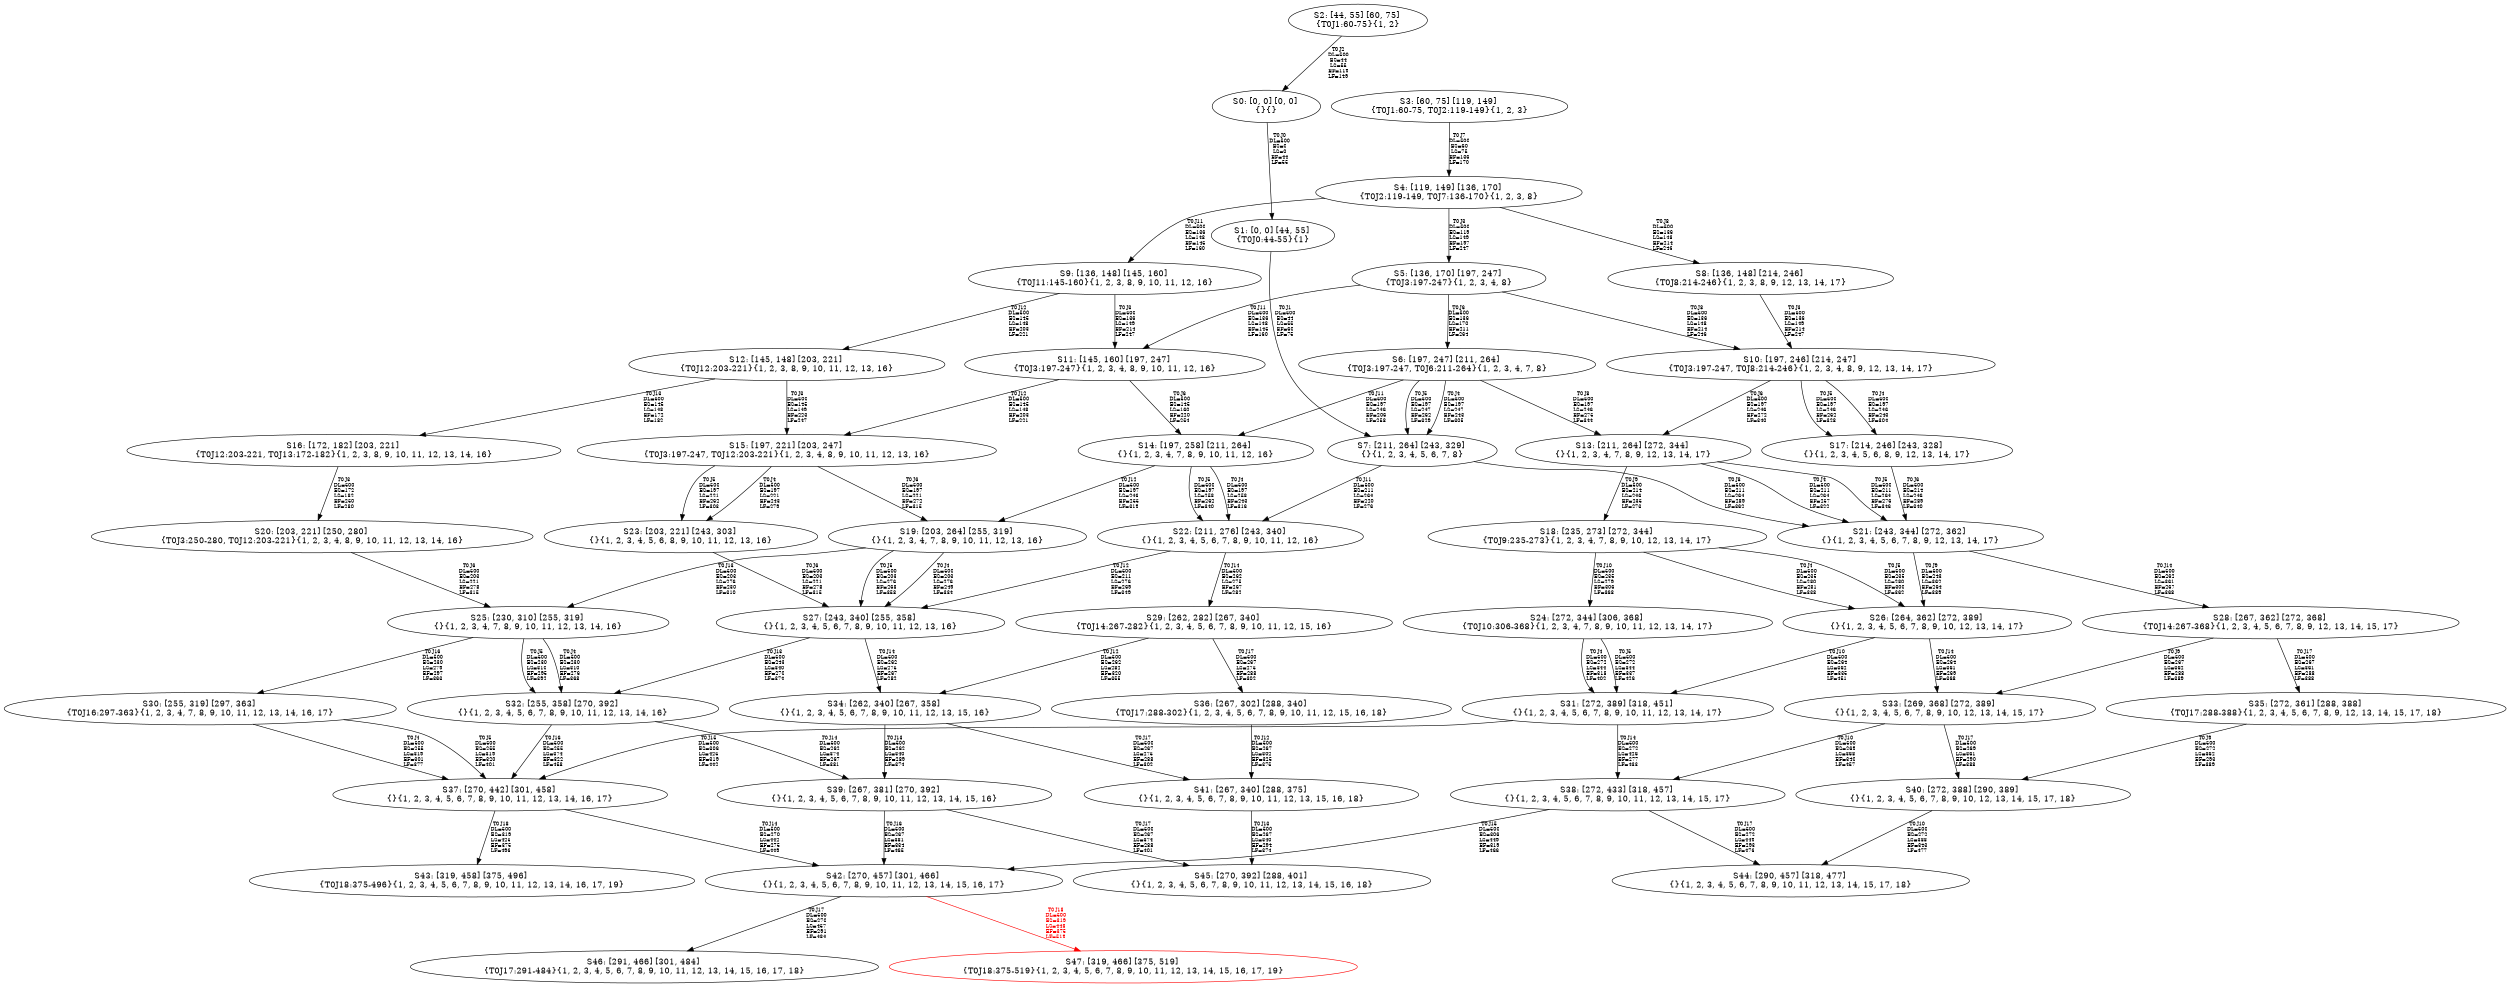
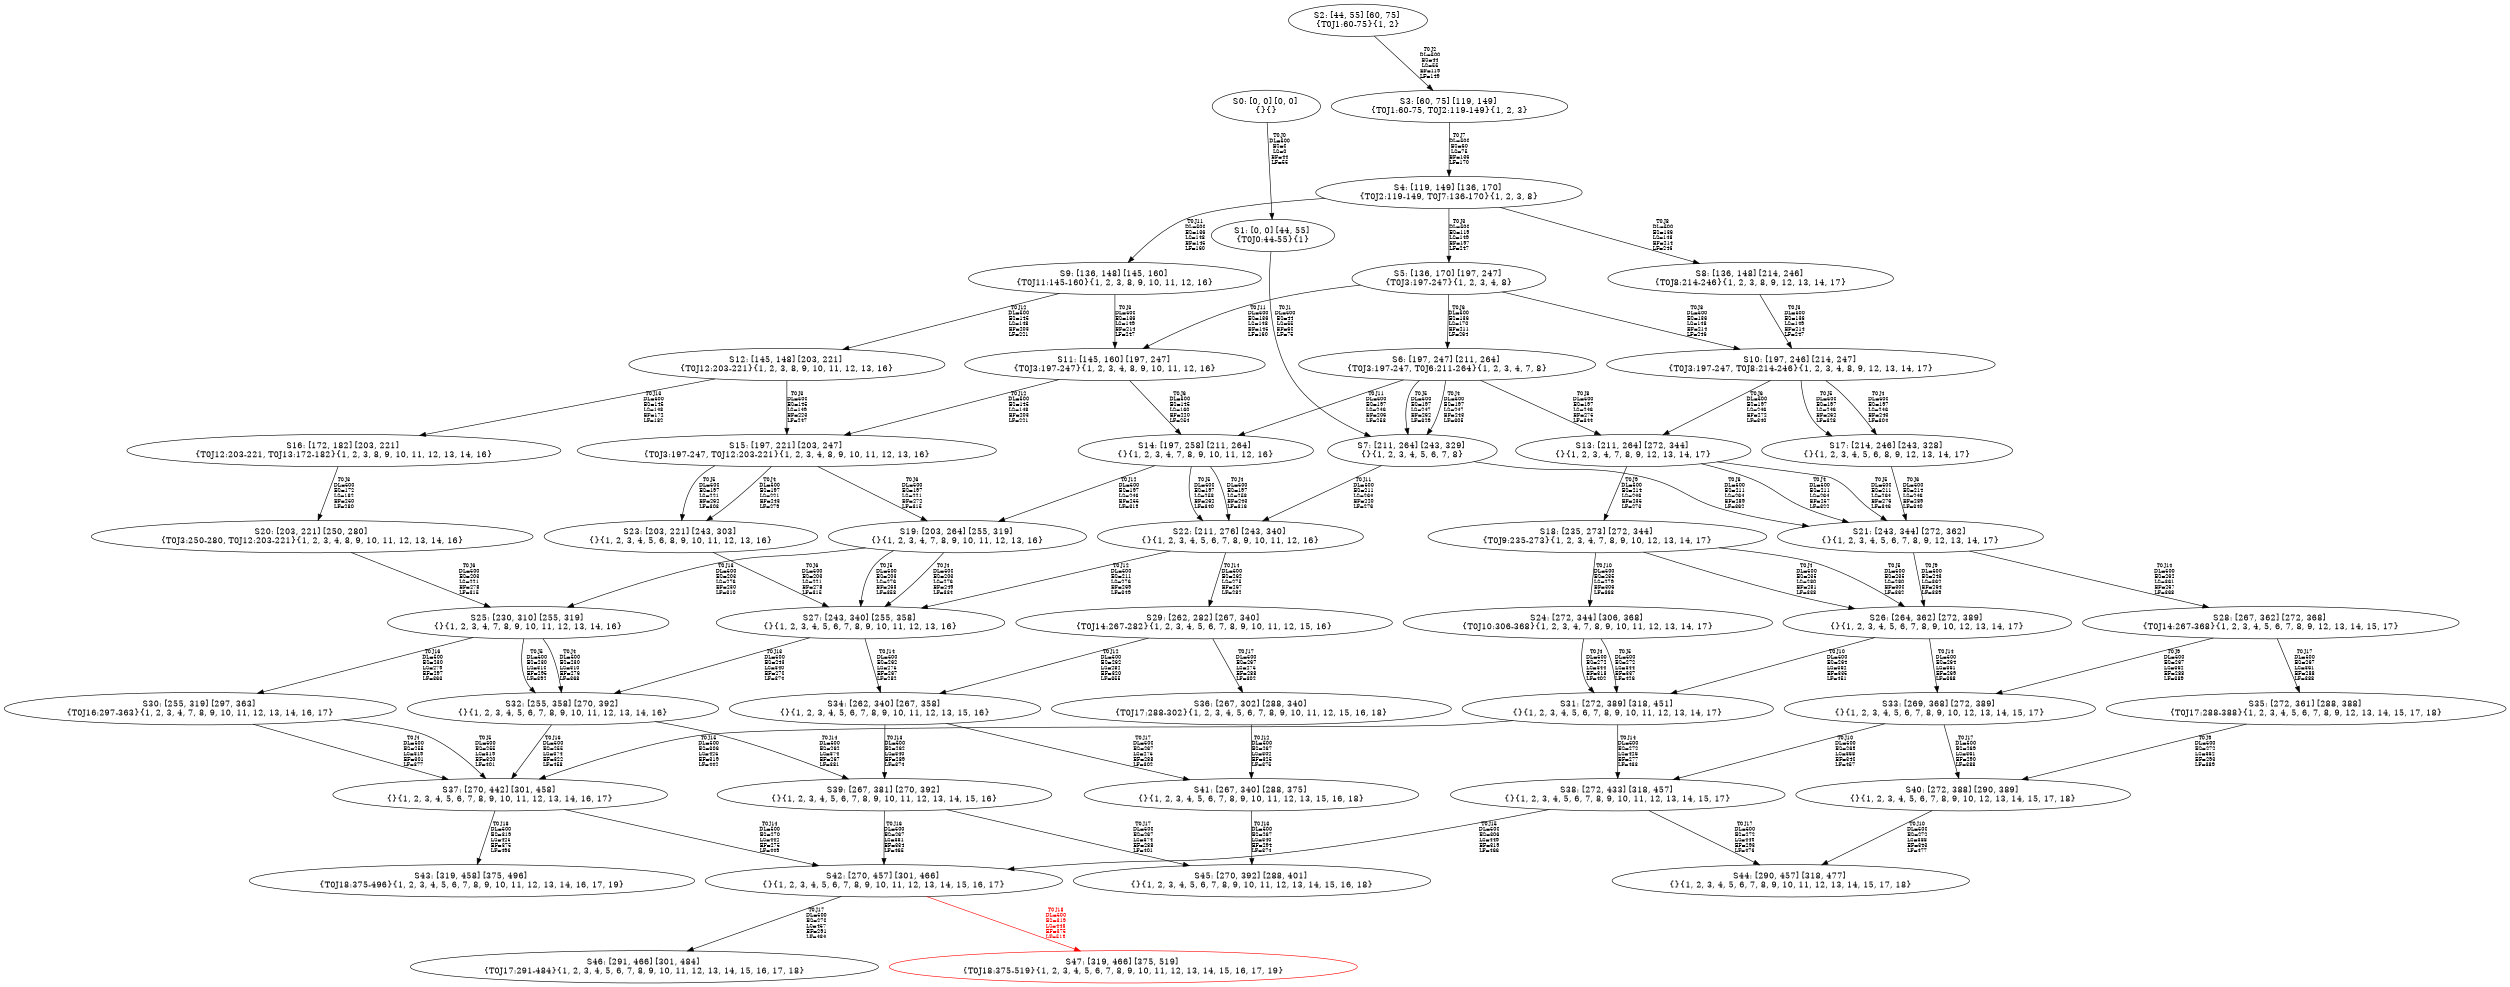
edge "S2: [44, 55] [60, 75] {T0J1:60-75}{1, 2}" -> "S0: [0, 0] [0, 0] {}{}": now "S2: [44, 55] [60, 75] {T0J1:60-75}{1, 2}" -> "S3: [60, 75] [119, 149] {T0J1:60-75, T0J2:119-149}{1, 2, 3}"
